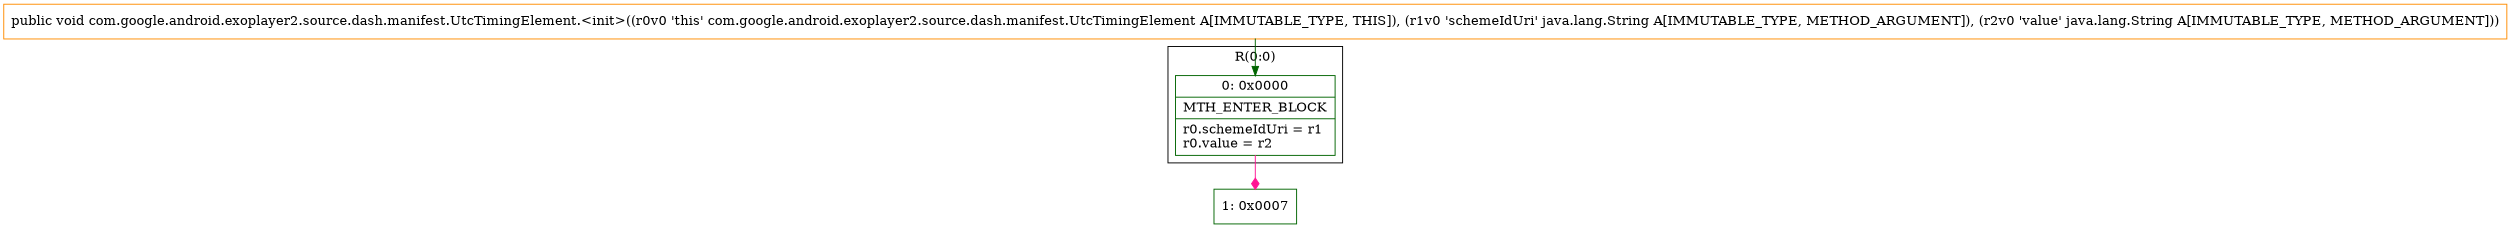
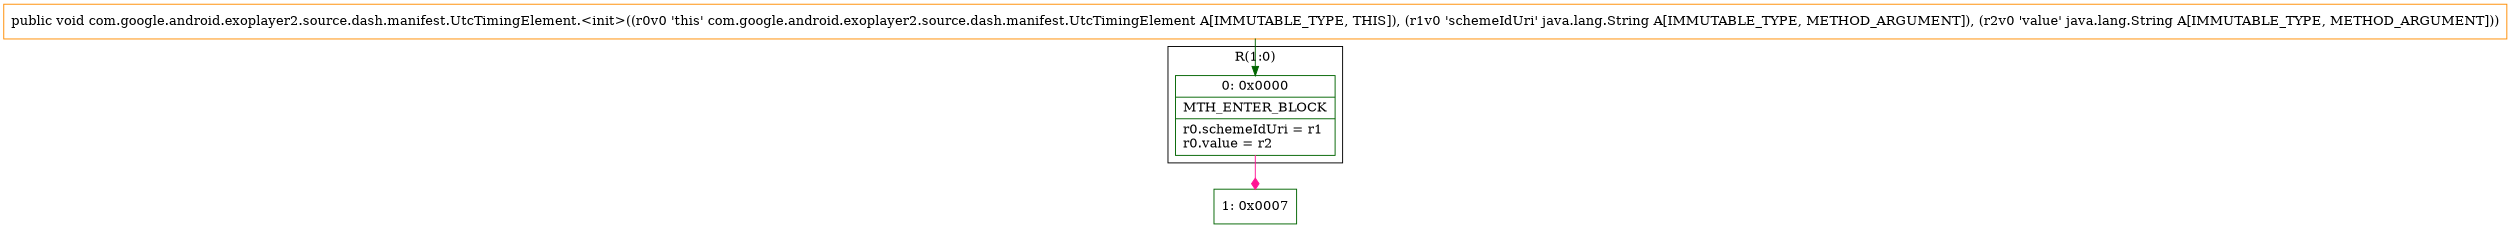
cluster "R(0:0)": label "R(0:0)" -> "R(1:0)"
